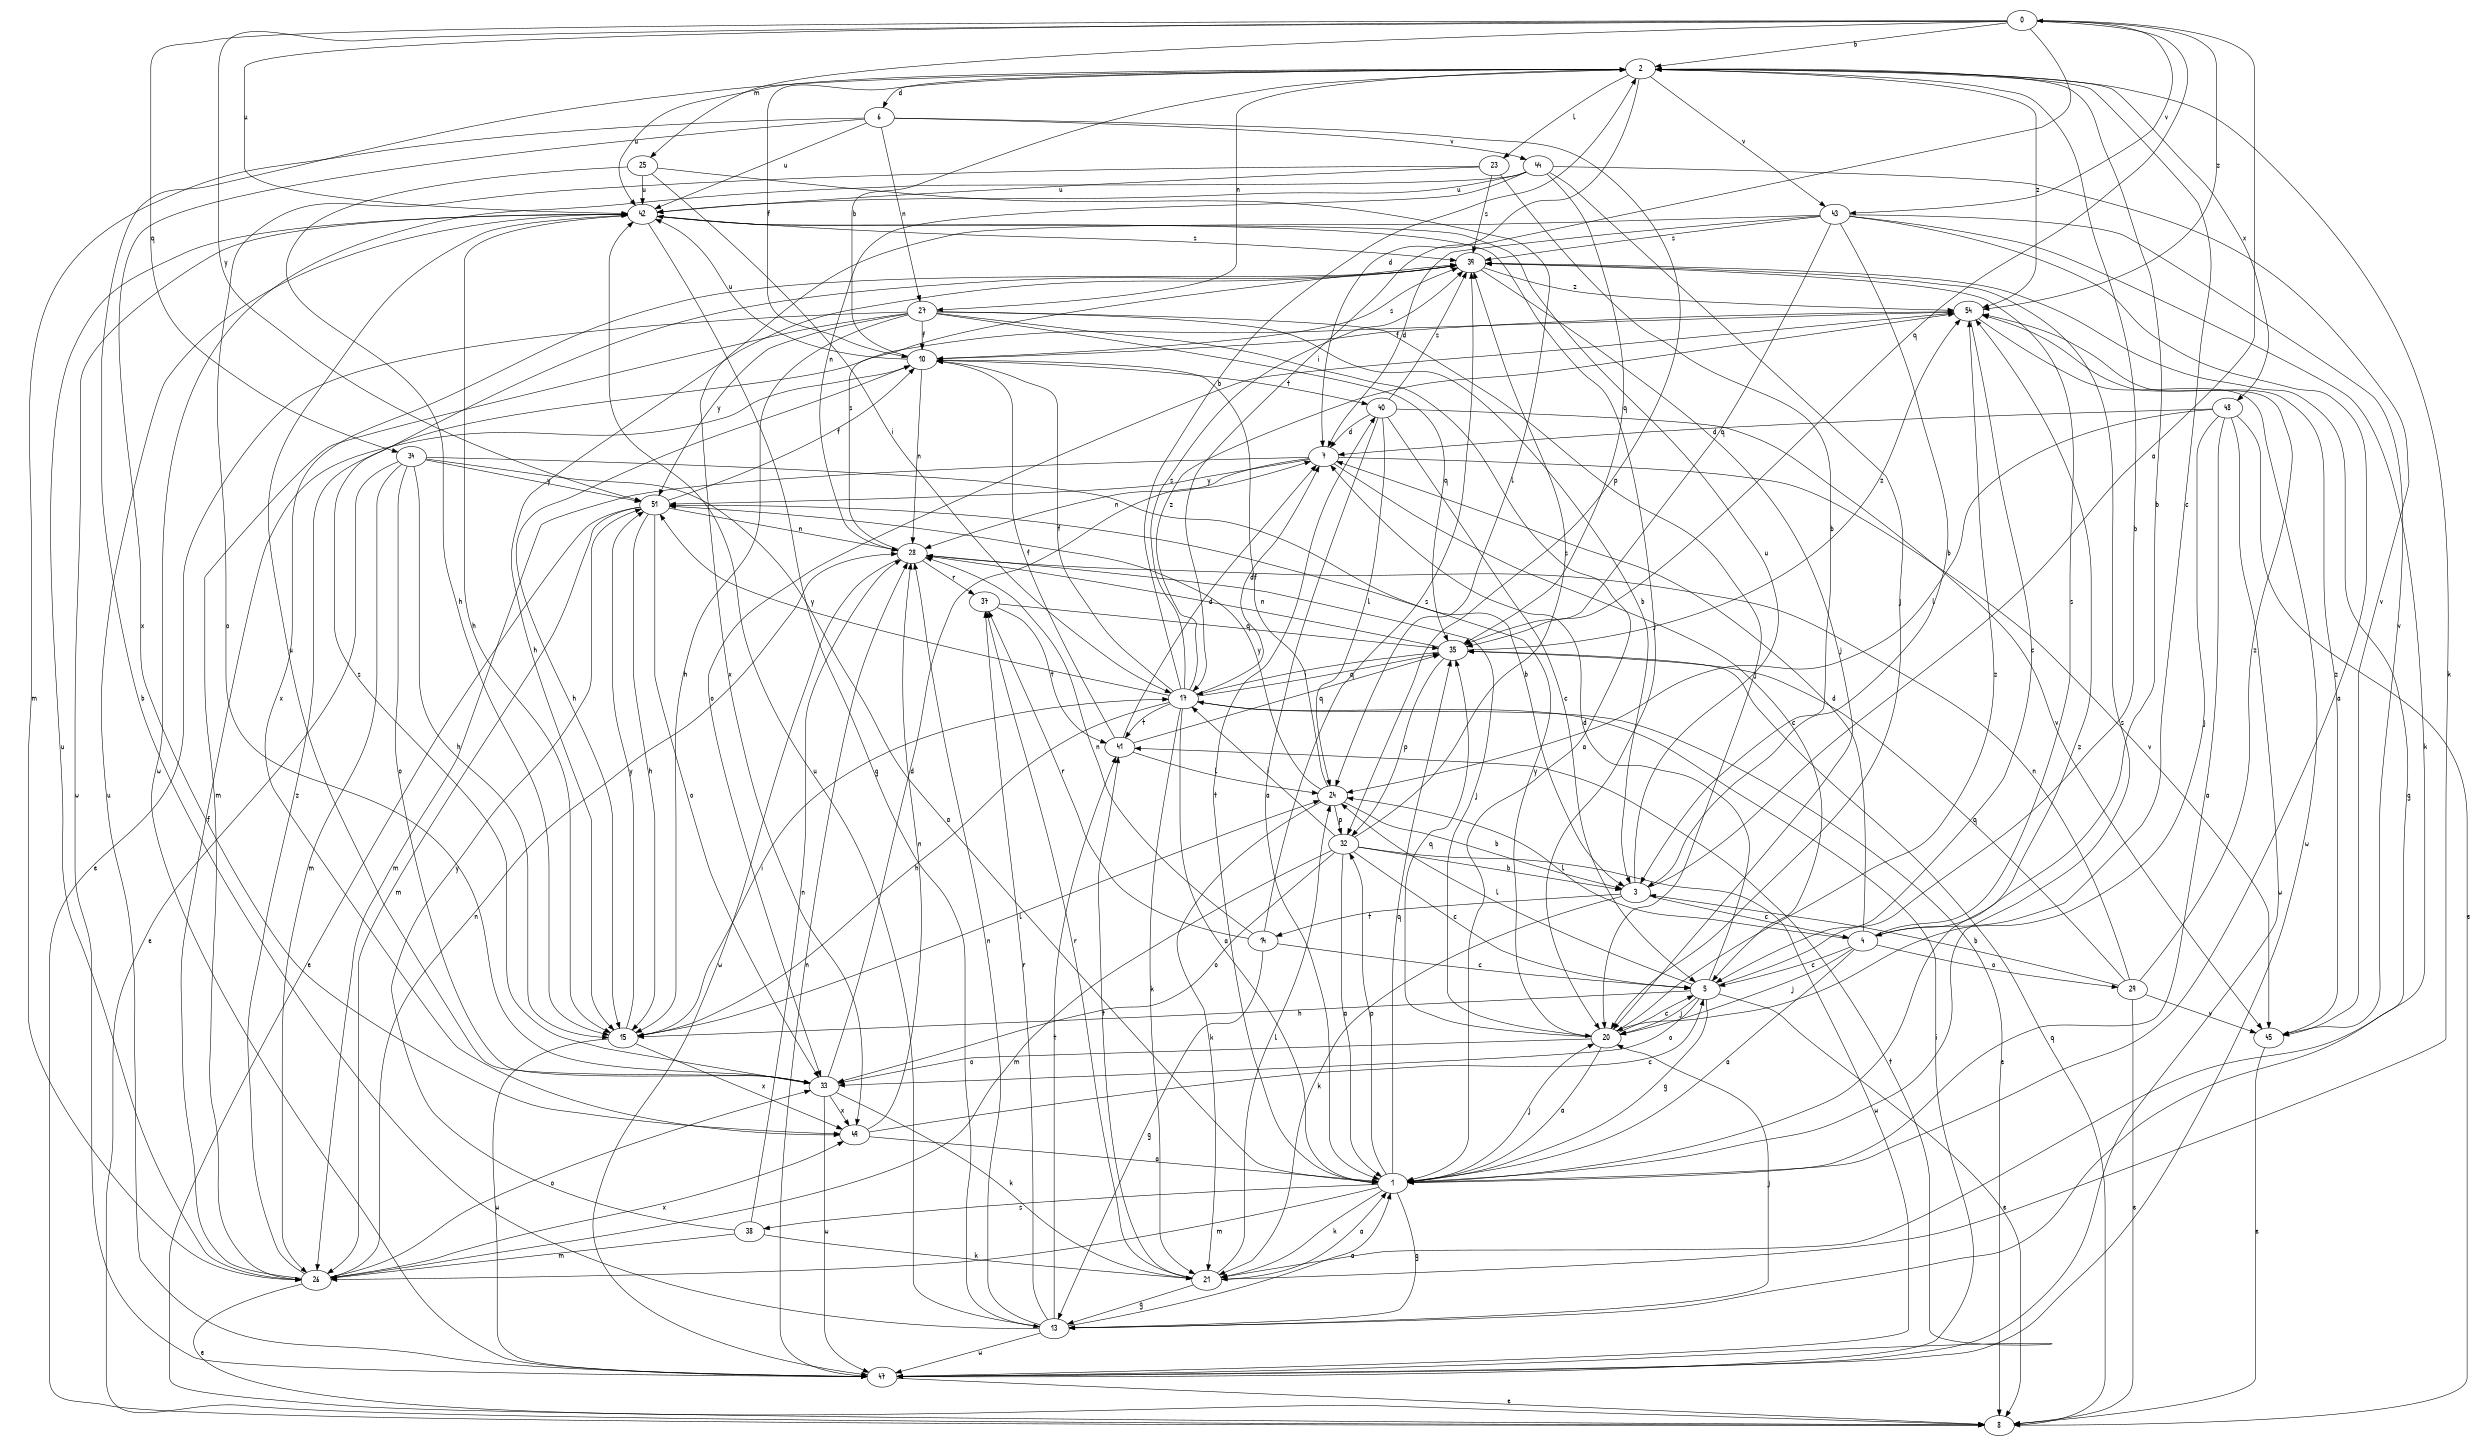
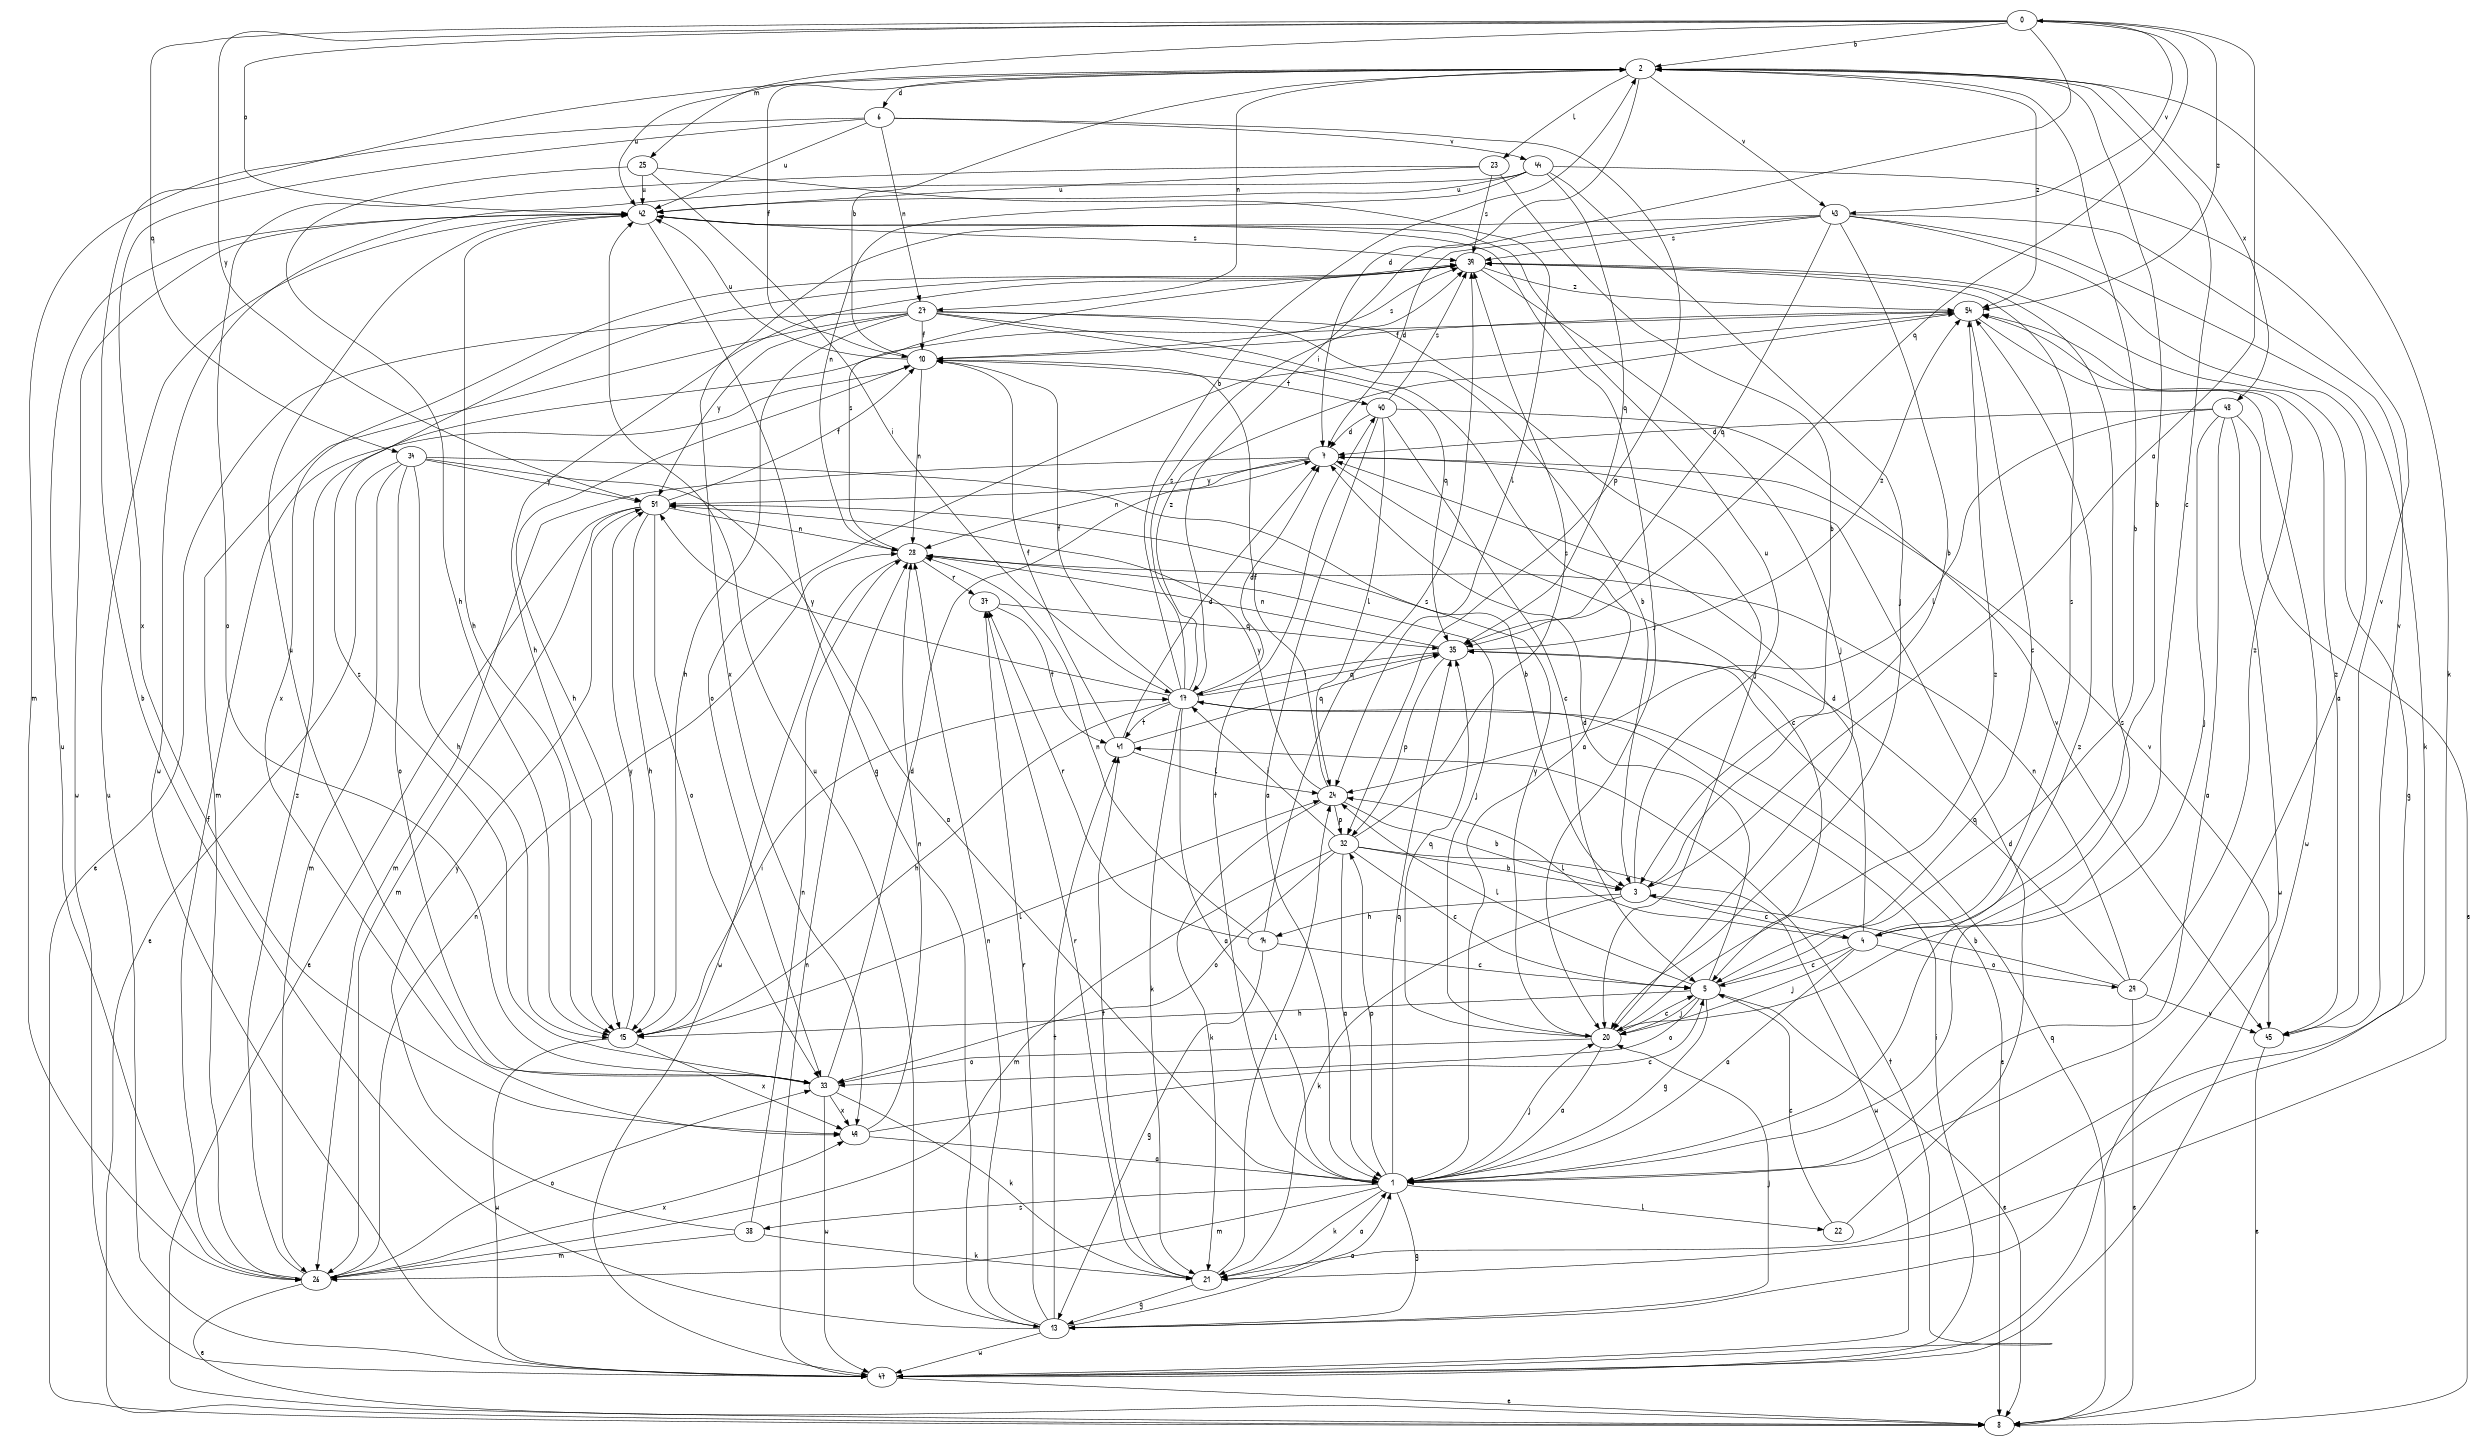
edge "0" -> "42": label "u" -> "o"
edge "3" -> "14": label "t" -> "h"
node "22": added
